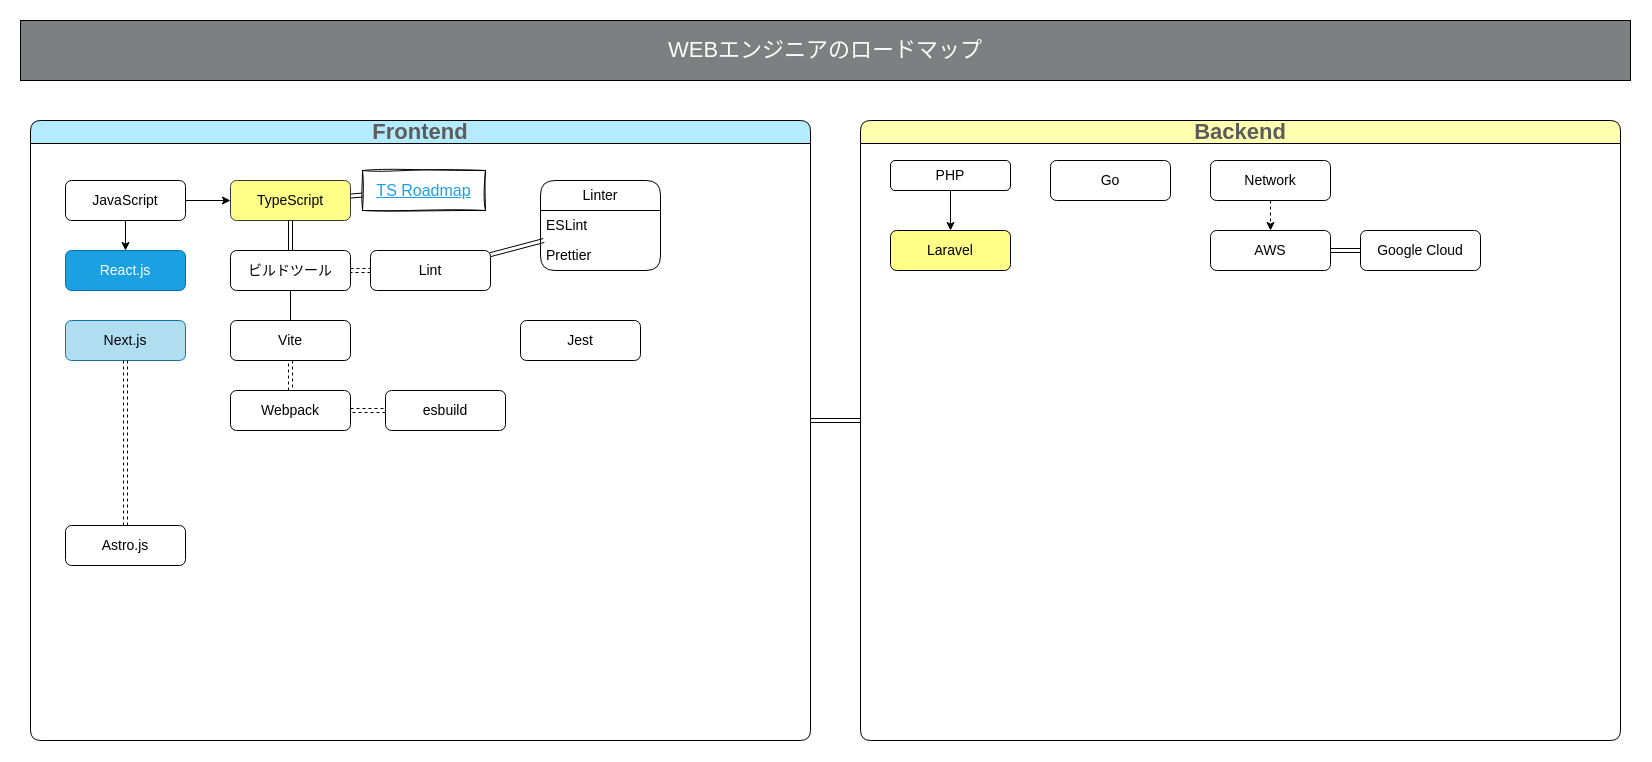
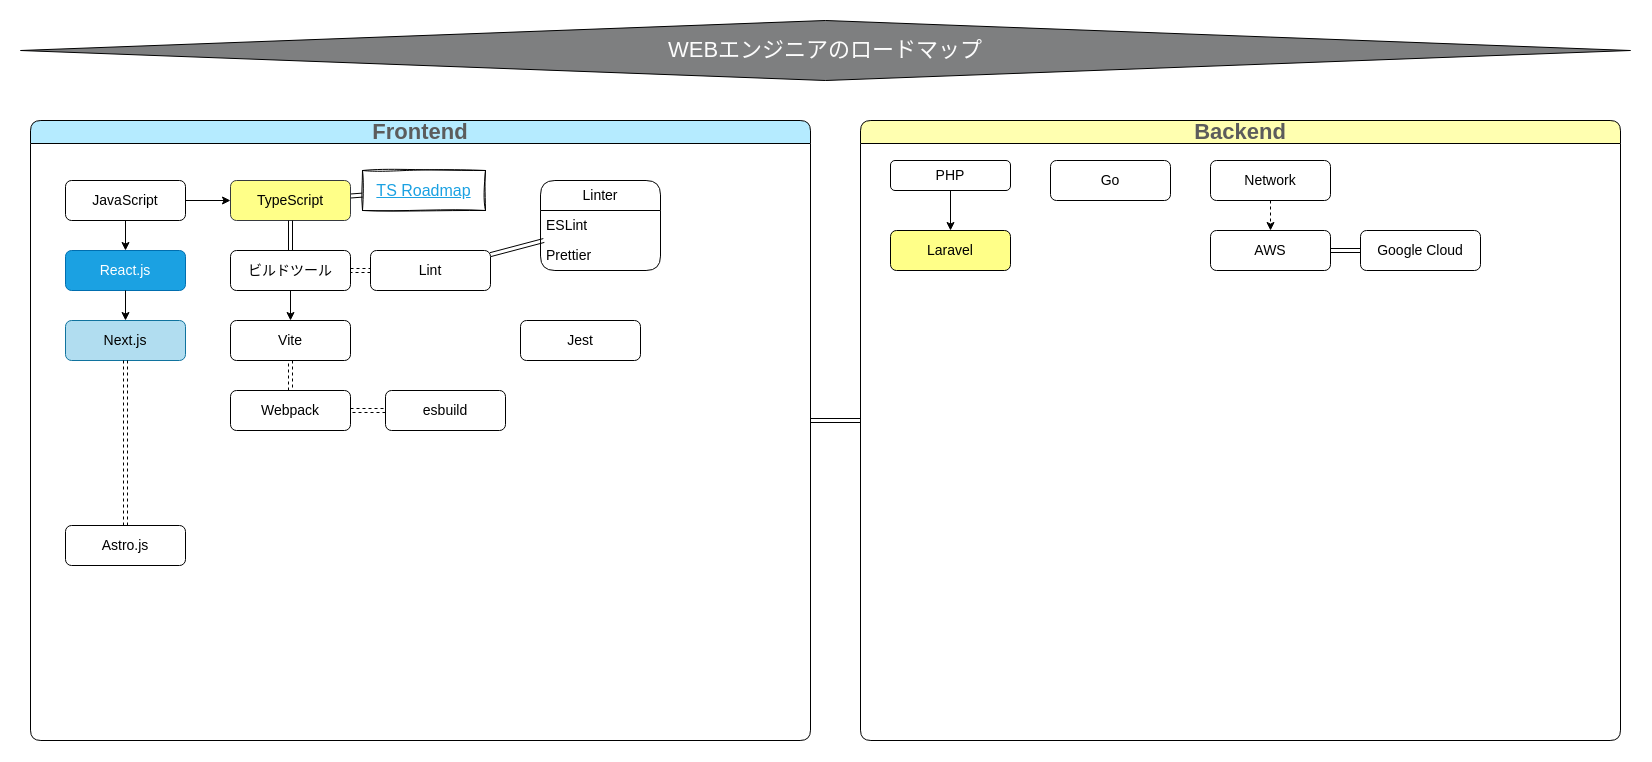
node "WEBエンジニアのロードマップ": shape rectangle -> diamond
edge "React.js" -> "Next.js": added
edge "ビルドツール" -- "Vite": arrowhead none -> classic
